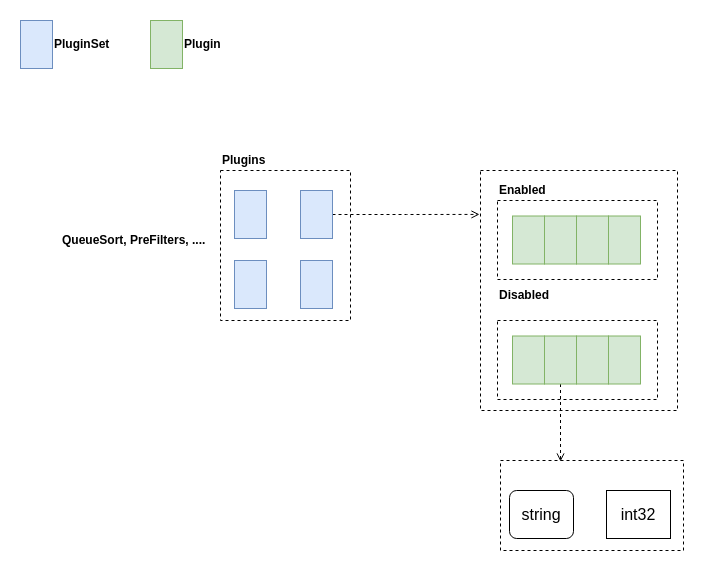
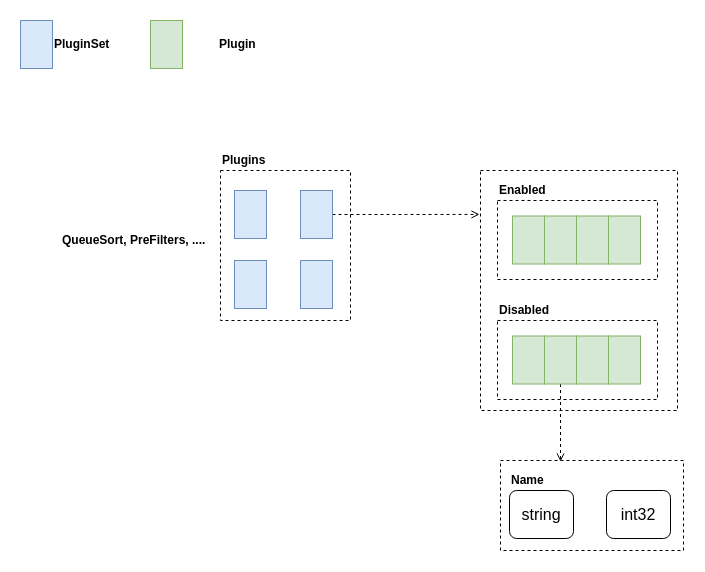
node "Plugin": moved (208, 45) -> (243, 45)
node "Disabled": moved (533, 296) -> (533, 311)
node "Name": added
node "int32": shape rectangle -> rounded rectangle
